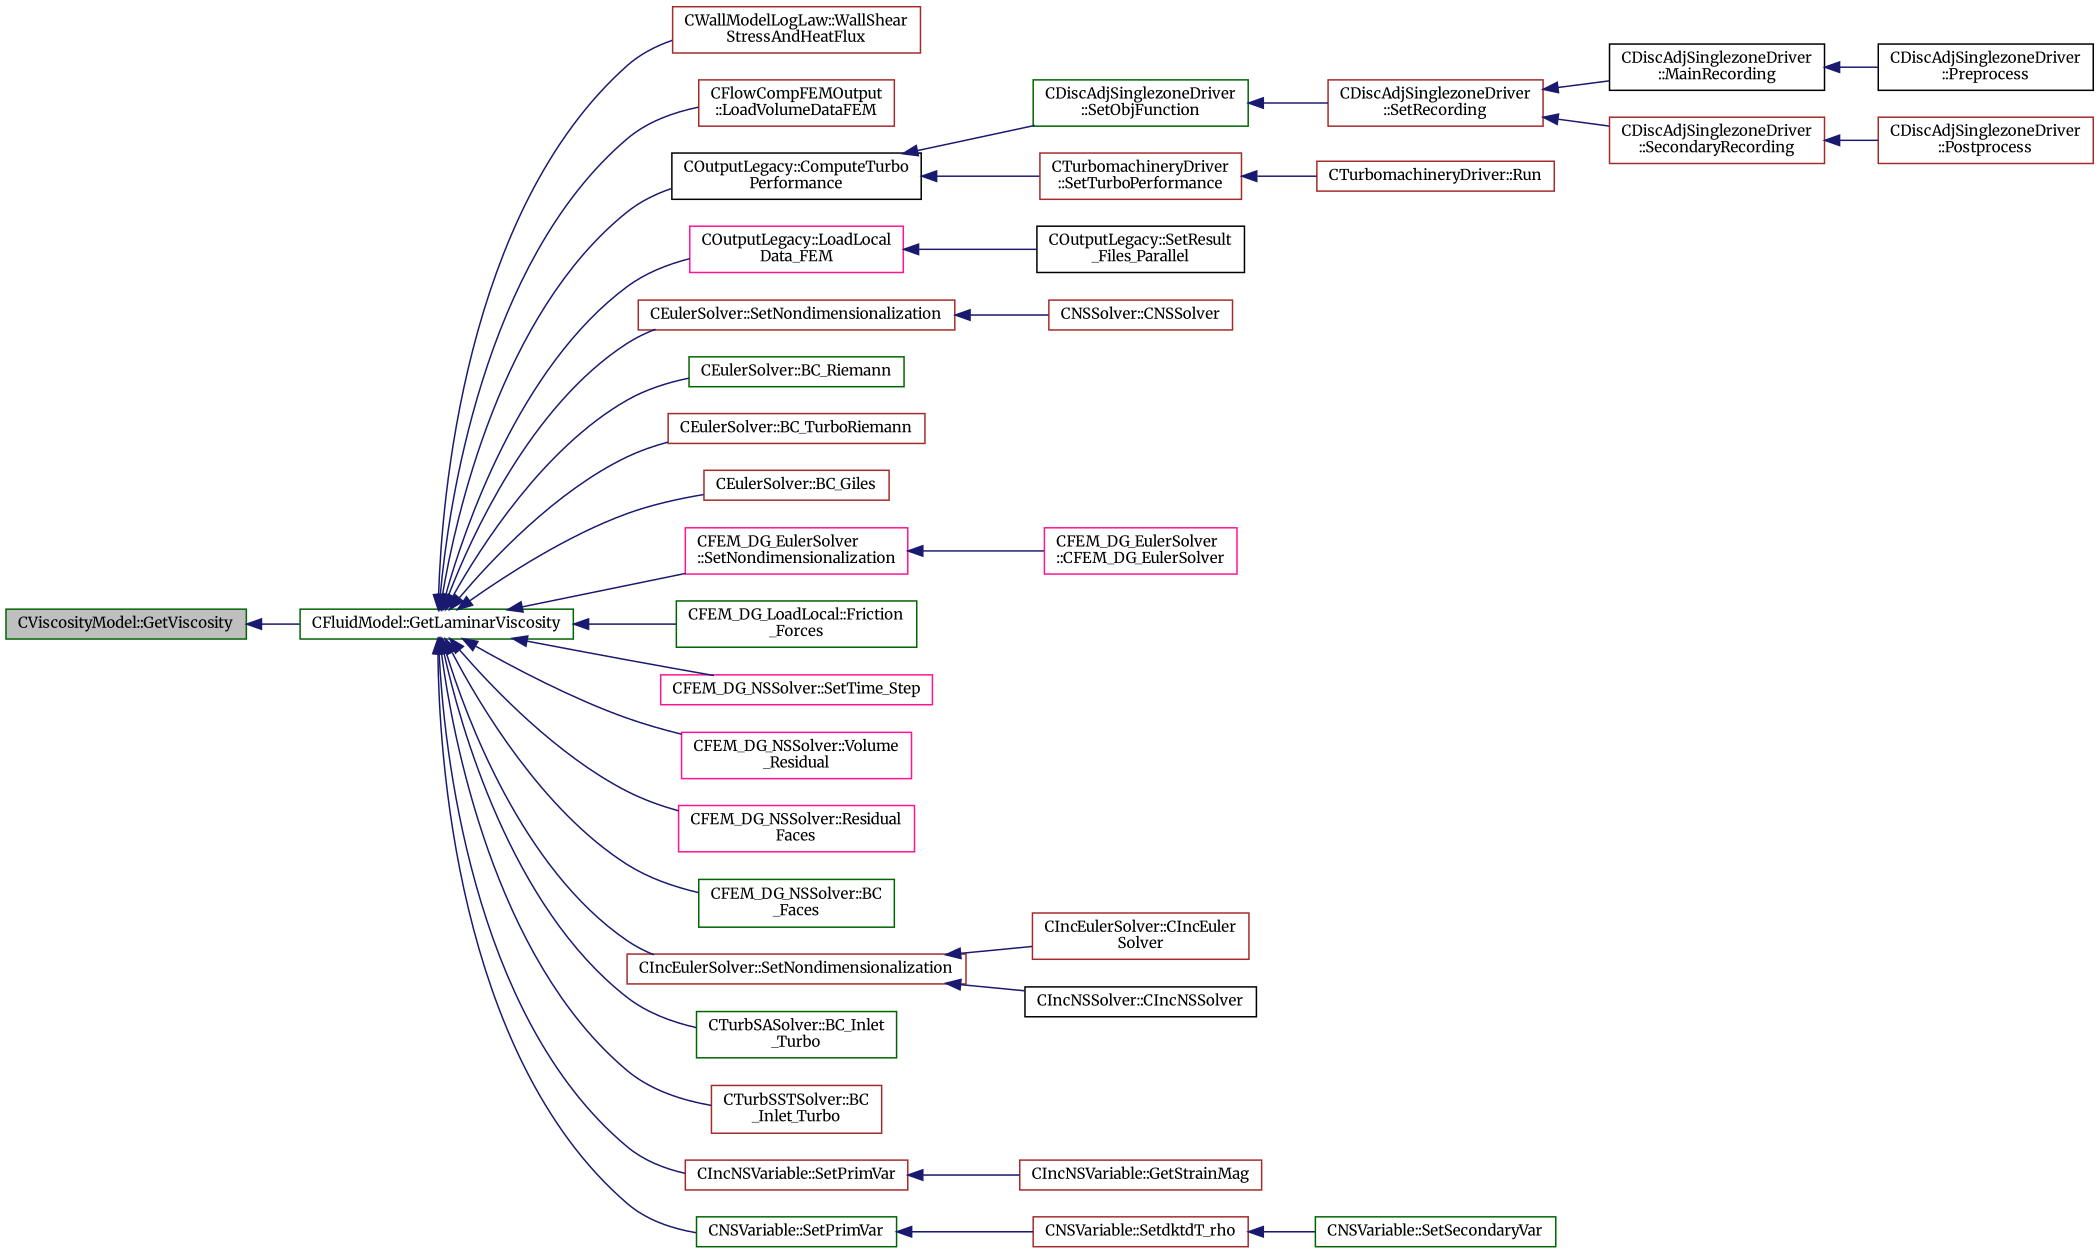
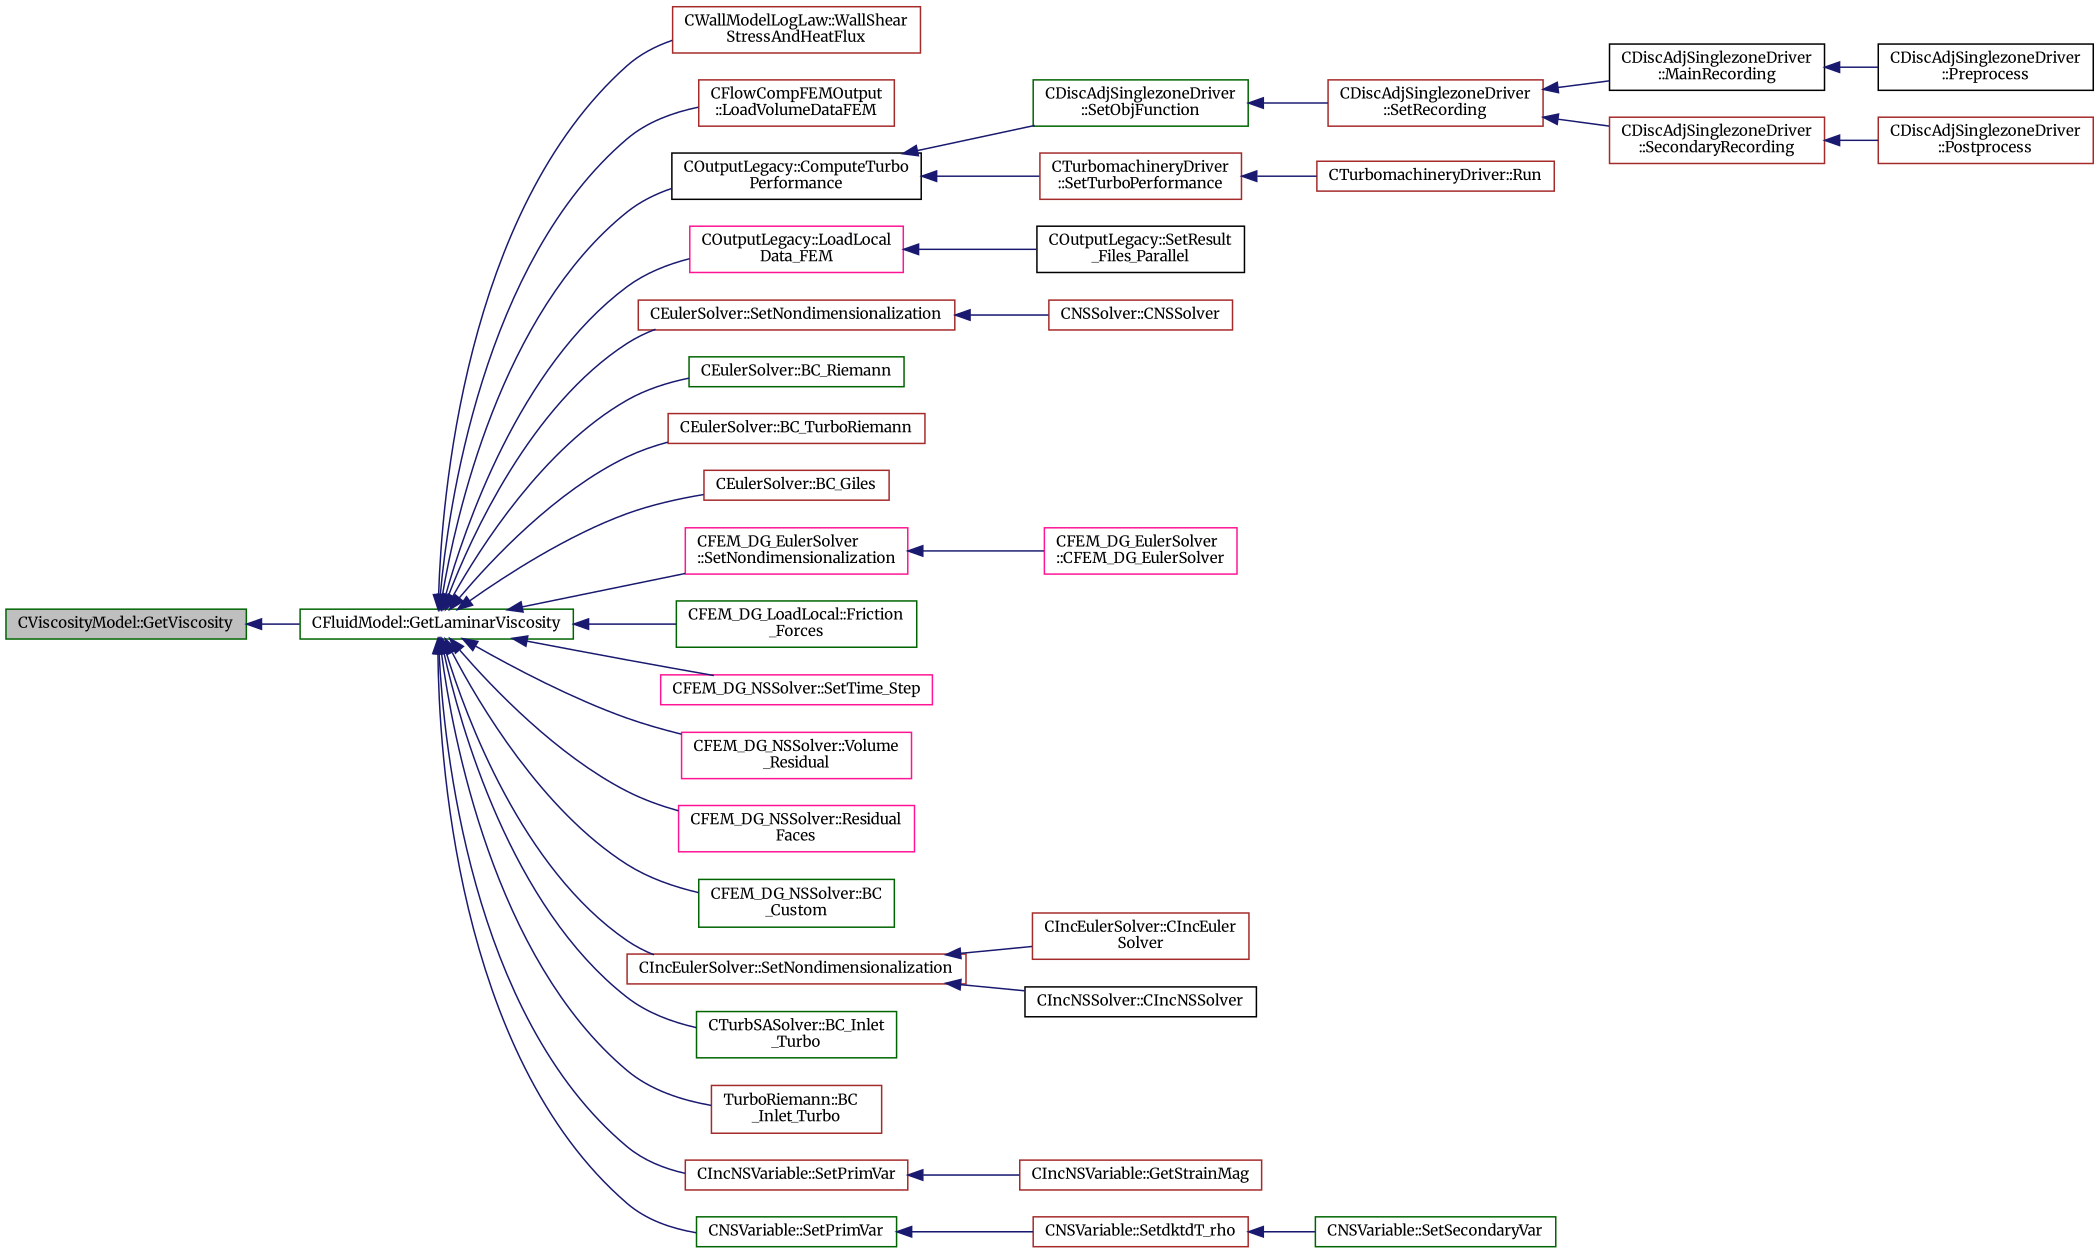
node "CFEM_DG_NSSolver::BC _Faces": label "CFEM_DG_NSSolver::BC _Faces" -> "CFEM_DG_NSSolver::BC _Custom"
node "CTurbSSTSolver::BC _Inlet_Turbo": label "CTurbSSTSolver::BC _Inlet_Turbo" -> "TurboRiemann::BC _Inlet_Turbo"
